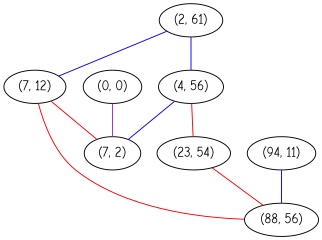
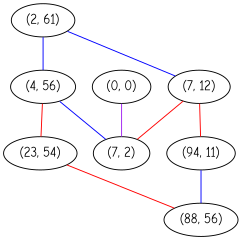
edge "(7, 12)" -- "(88, 56)": now "(7, 12)" -- "(94, 11)"
